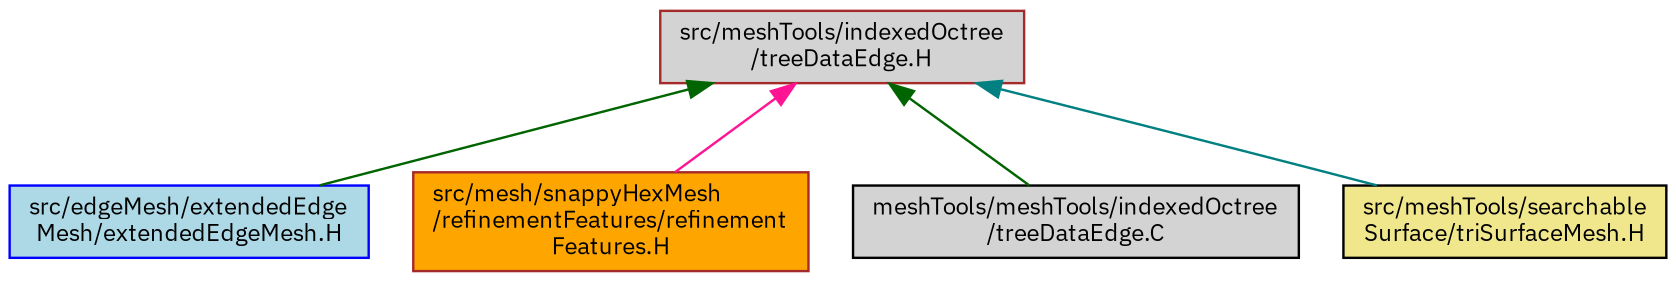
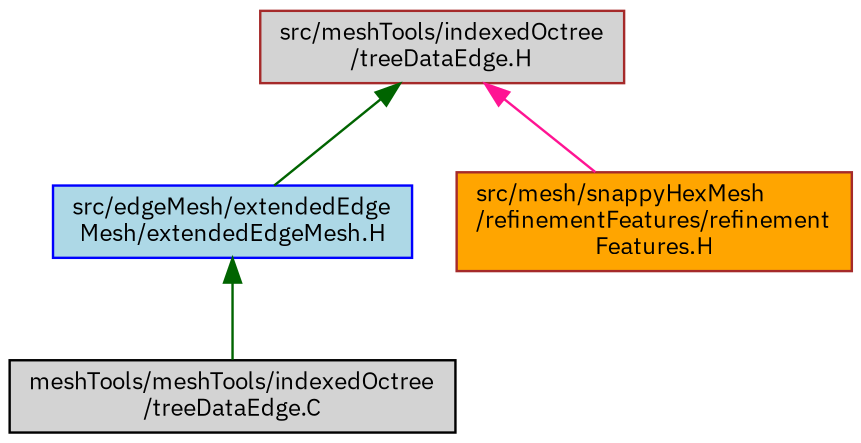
edge "meshTools/meshTools/indexedOctree /treeDataEdge.C" -> "src/meshTools/indexedOctree /treeDataEdge.H": now "meshTools/meshTools/indexedOctree /treeDataEdge.C" -> "src/edgeMesh/extendedEdge Mesh/extendedEdgeMesh.H"
node "src/meshTools/searchable Surface/triSurfaceMesh.H": removed
